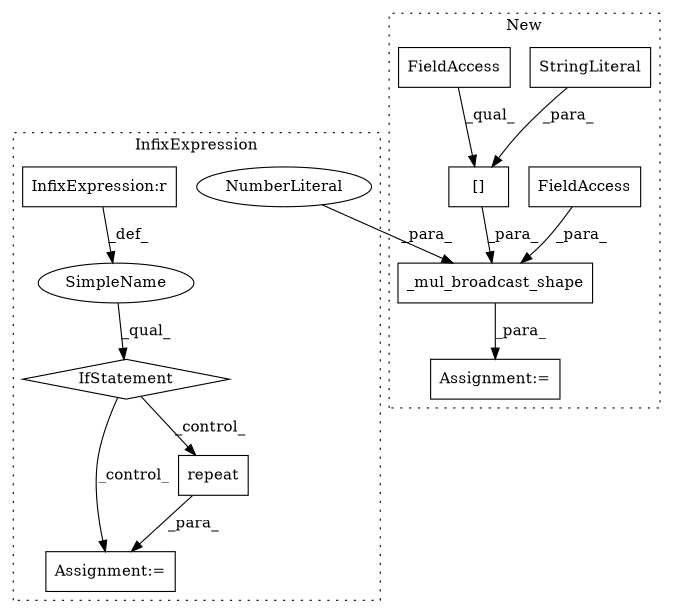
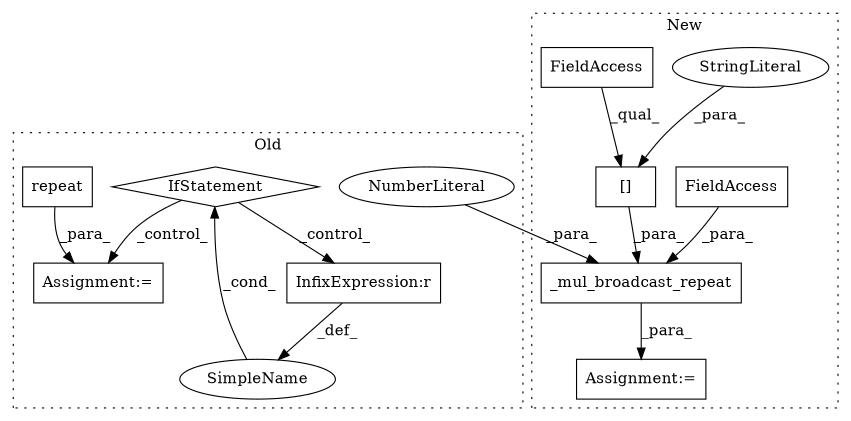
node "StringLiteral": shape box -> ellipse
cluster "InfixExpression": label "InfixExpression" -> "Old"
node "_mul_broadcast_shape": label "_mul_broadcast_shape" -> "_mul_broadcast_repeat"
edge "SimpleName" -> "IfStatement": label "_qual_" -> "_cond_"
edge "IfStatement" -> "repeat": now "IfStatement" -> "InfixExpression:r"
